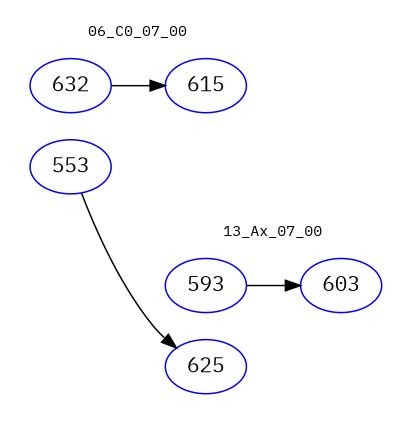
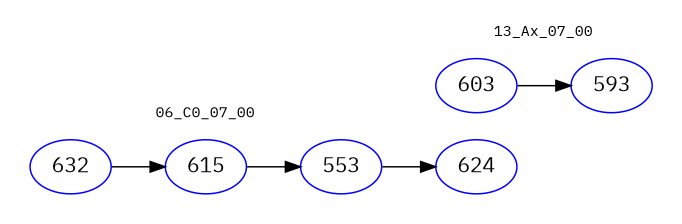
edge "615" -> "553": added
edge "593" -> "603": reversed
node "625": label "625" -> "624"
